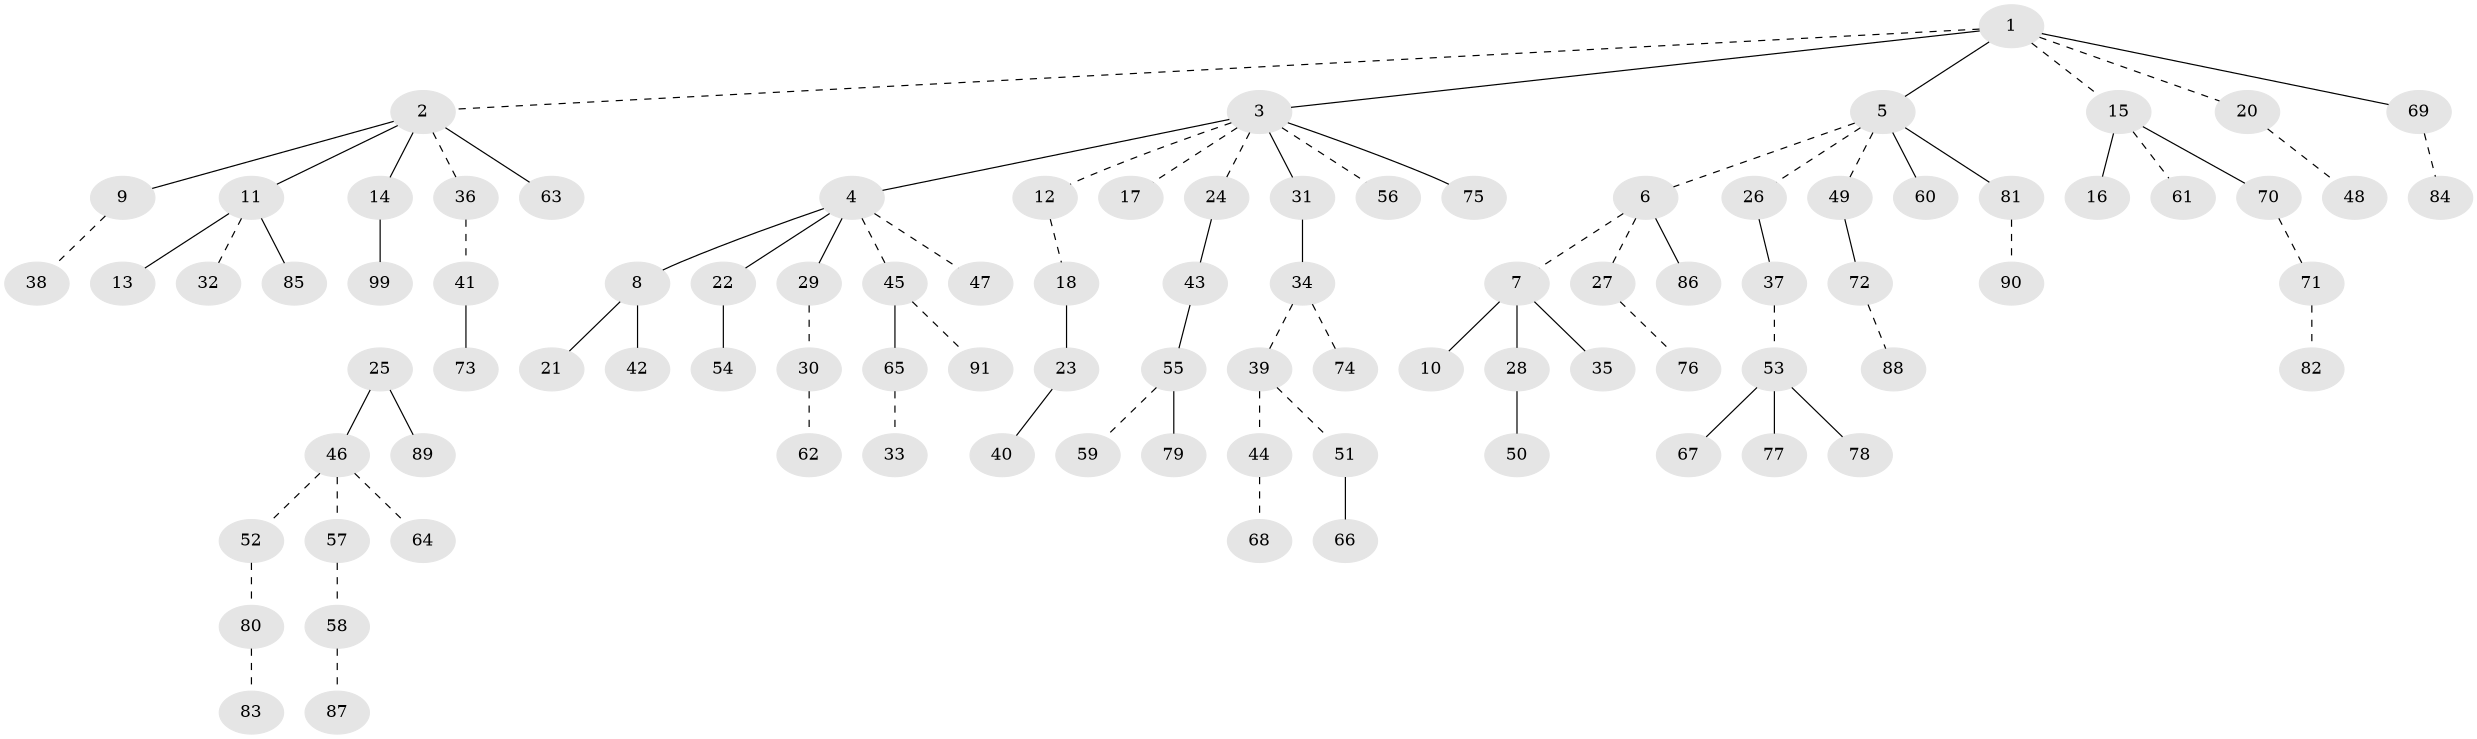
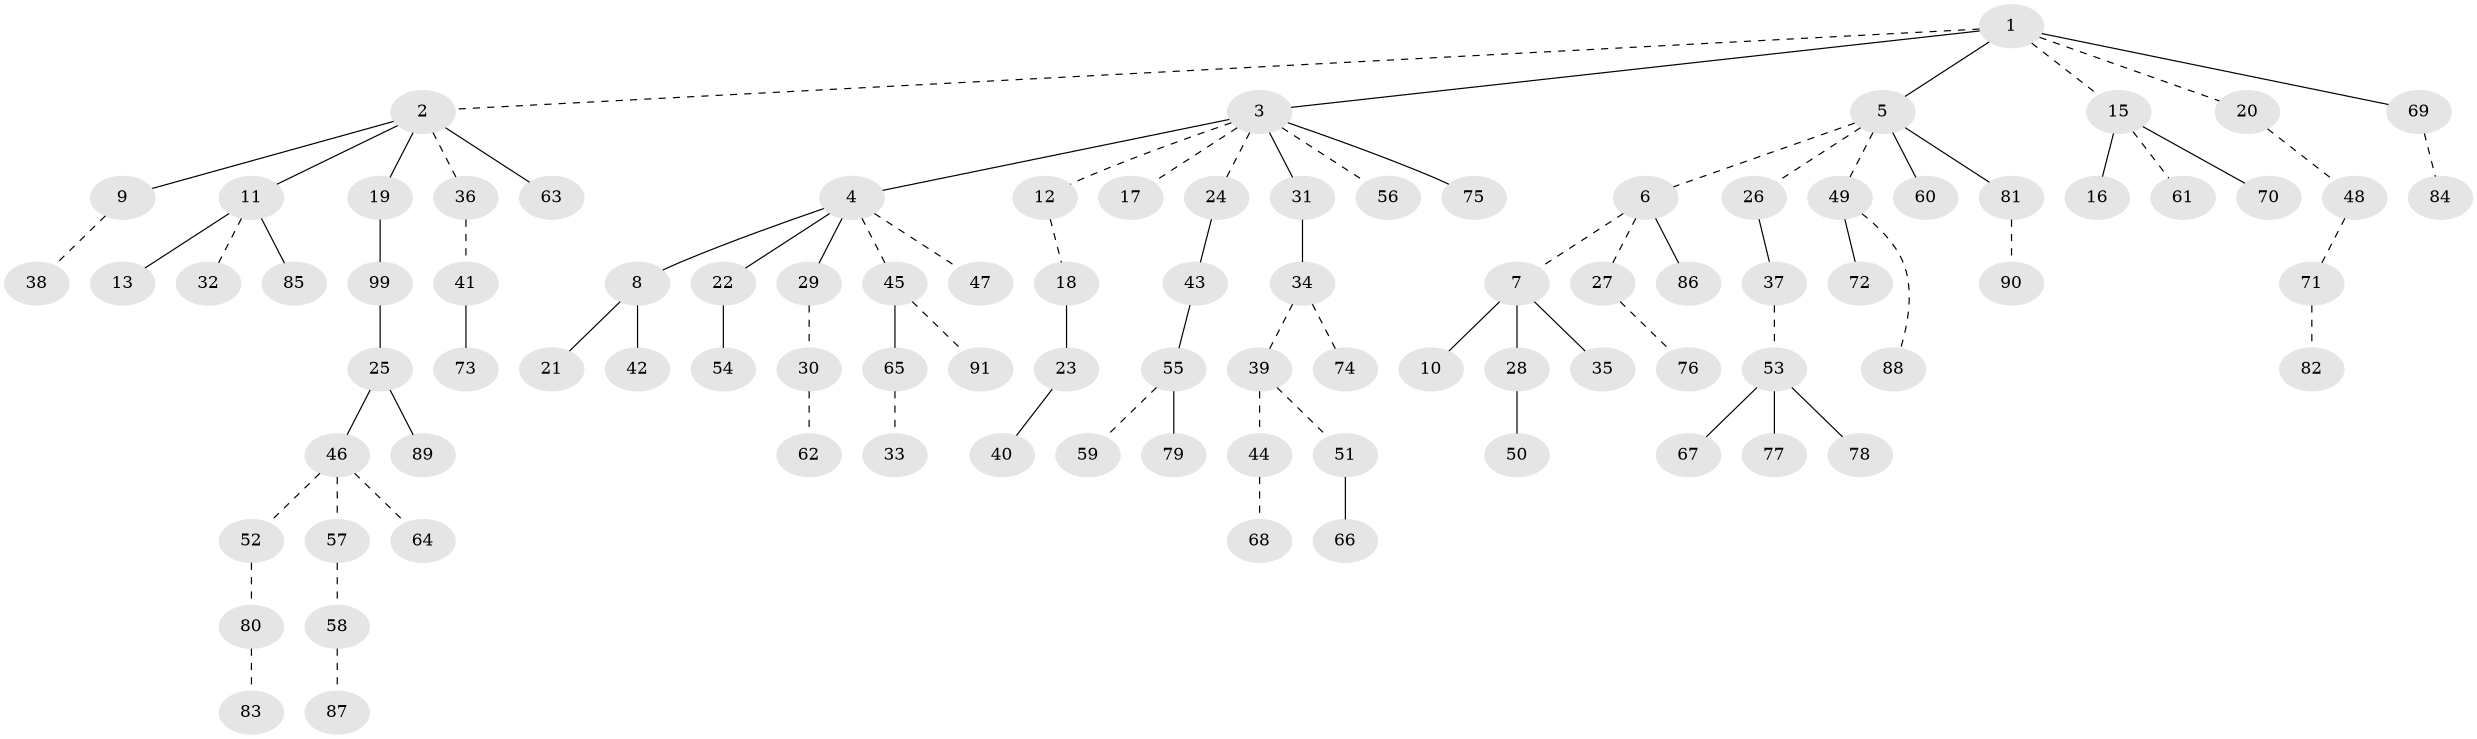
node "14": label "14" -> "19"
edge "70" -- "71": now "48" -- "71"
edge "99" -- "25": added
edge "72" -- "88": now "49" -- "88"
